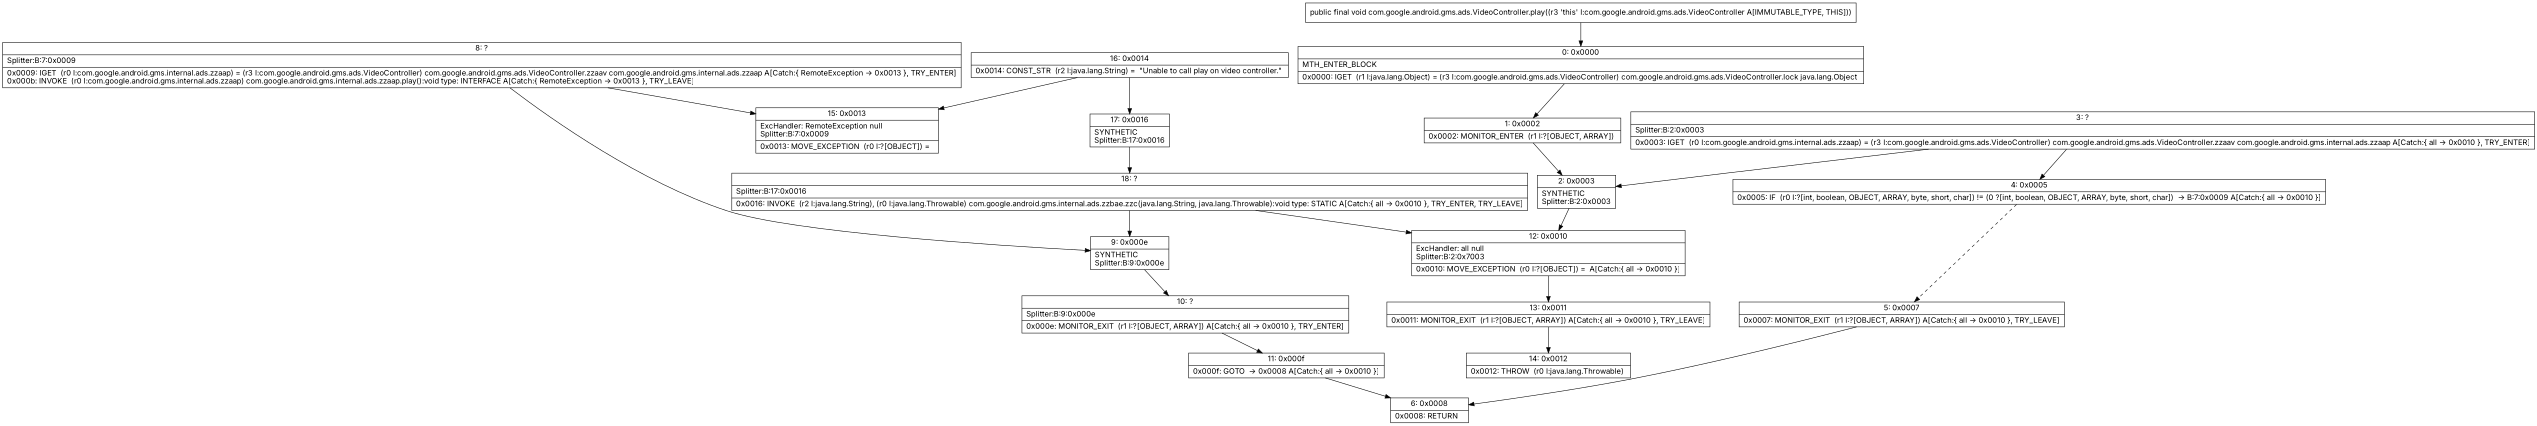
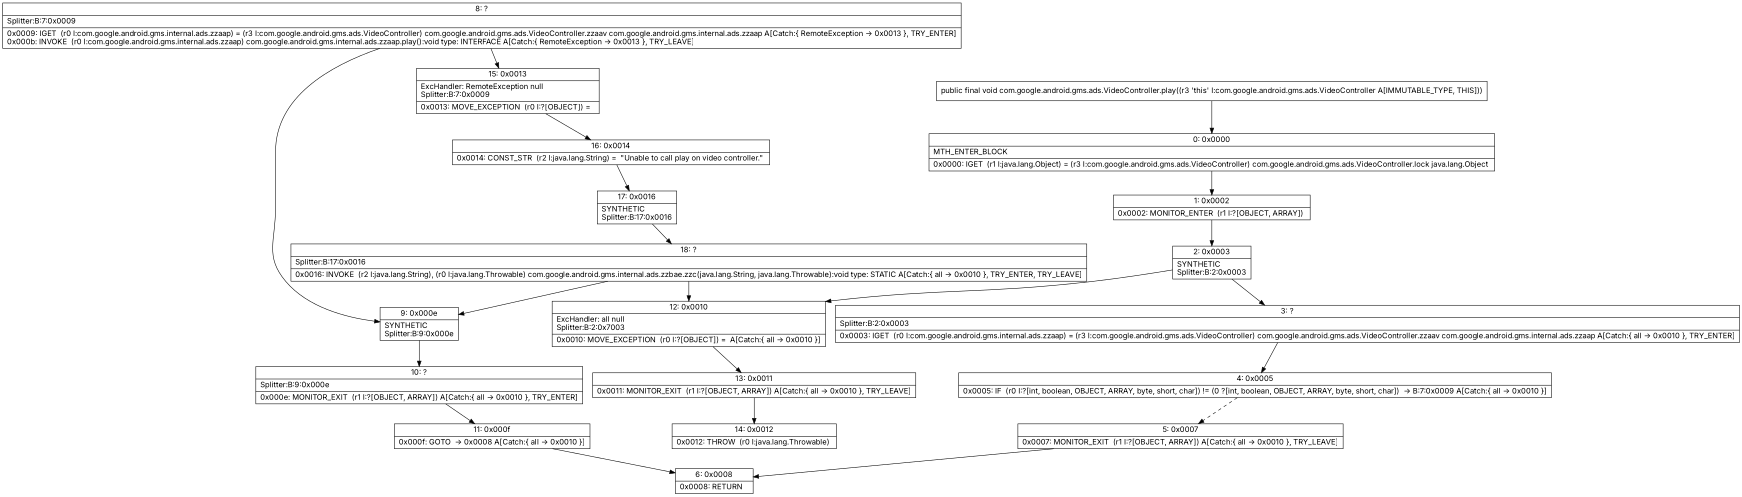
edge "16: 0x0014" -> "15: 0x0013": reversed
edge "3: ?" -> "2: 0x0003": reversed
